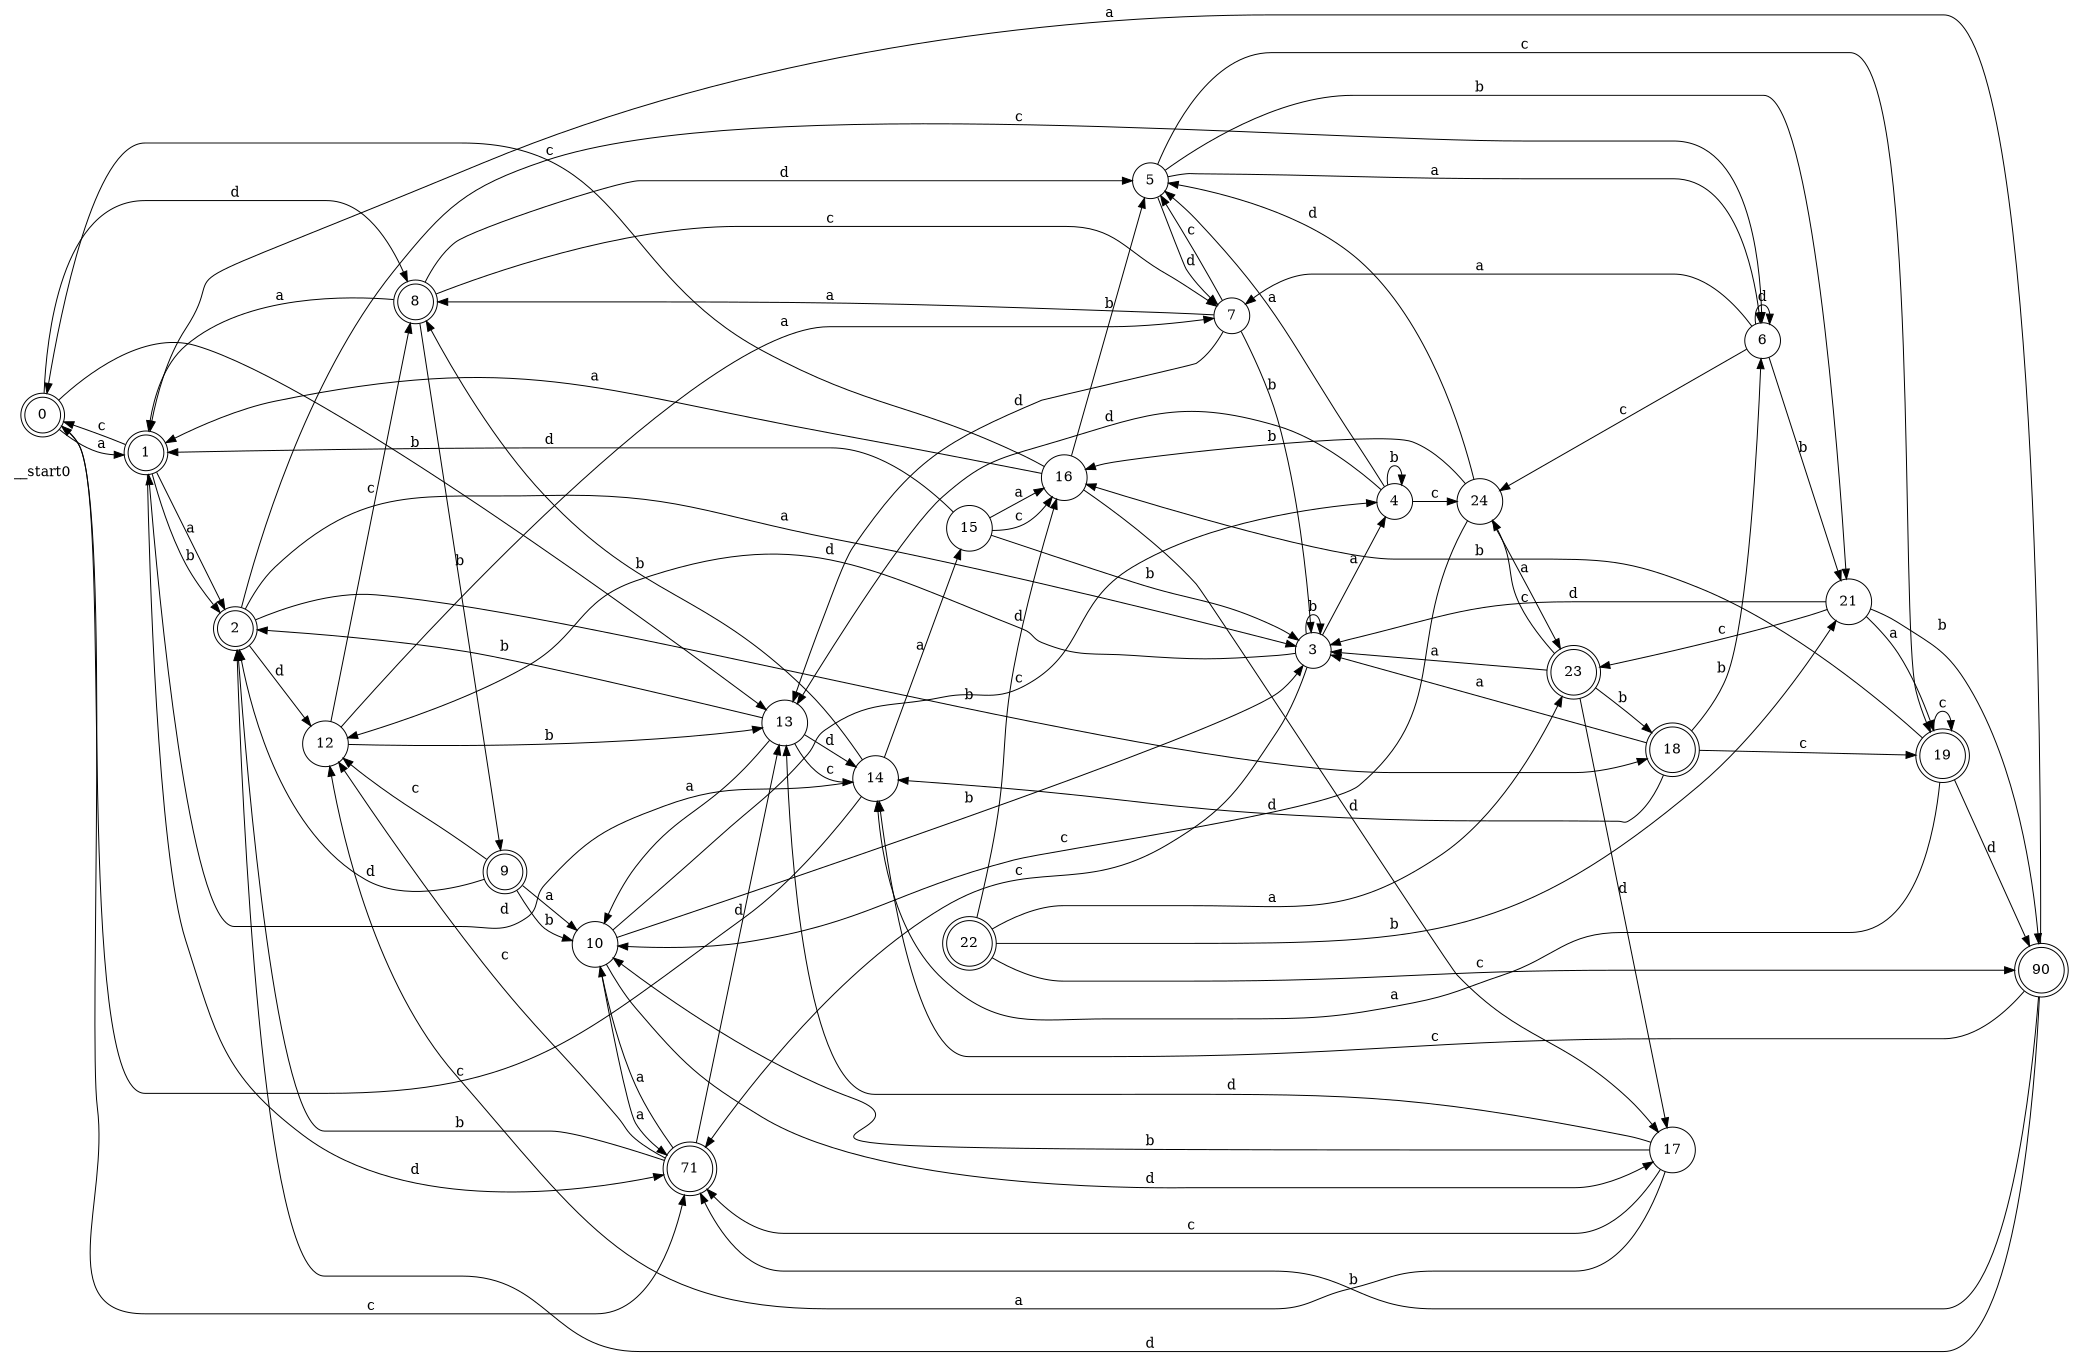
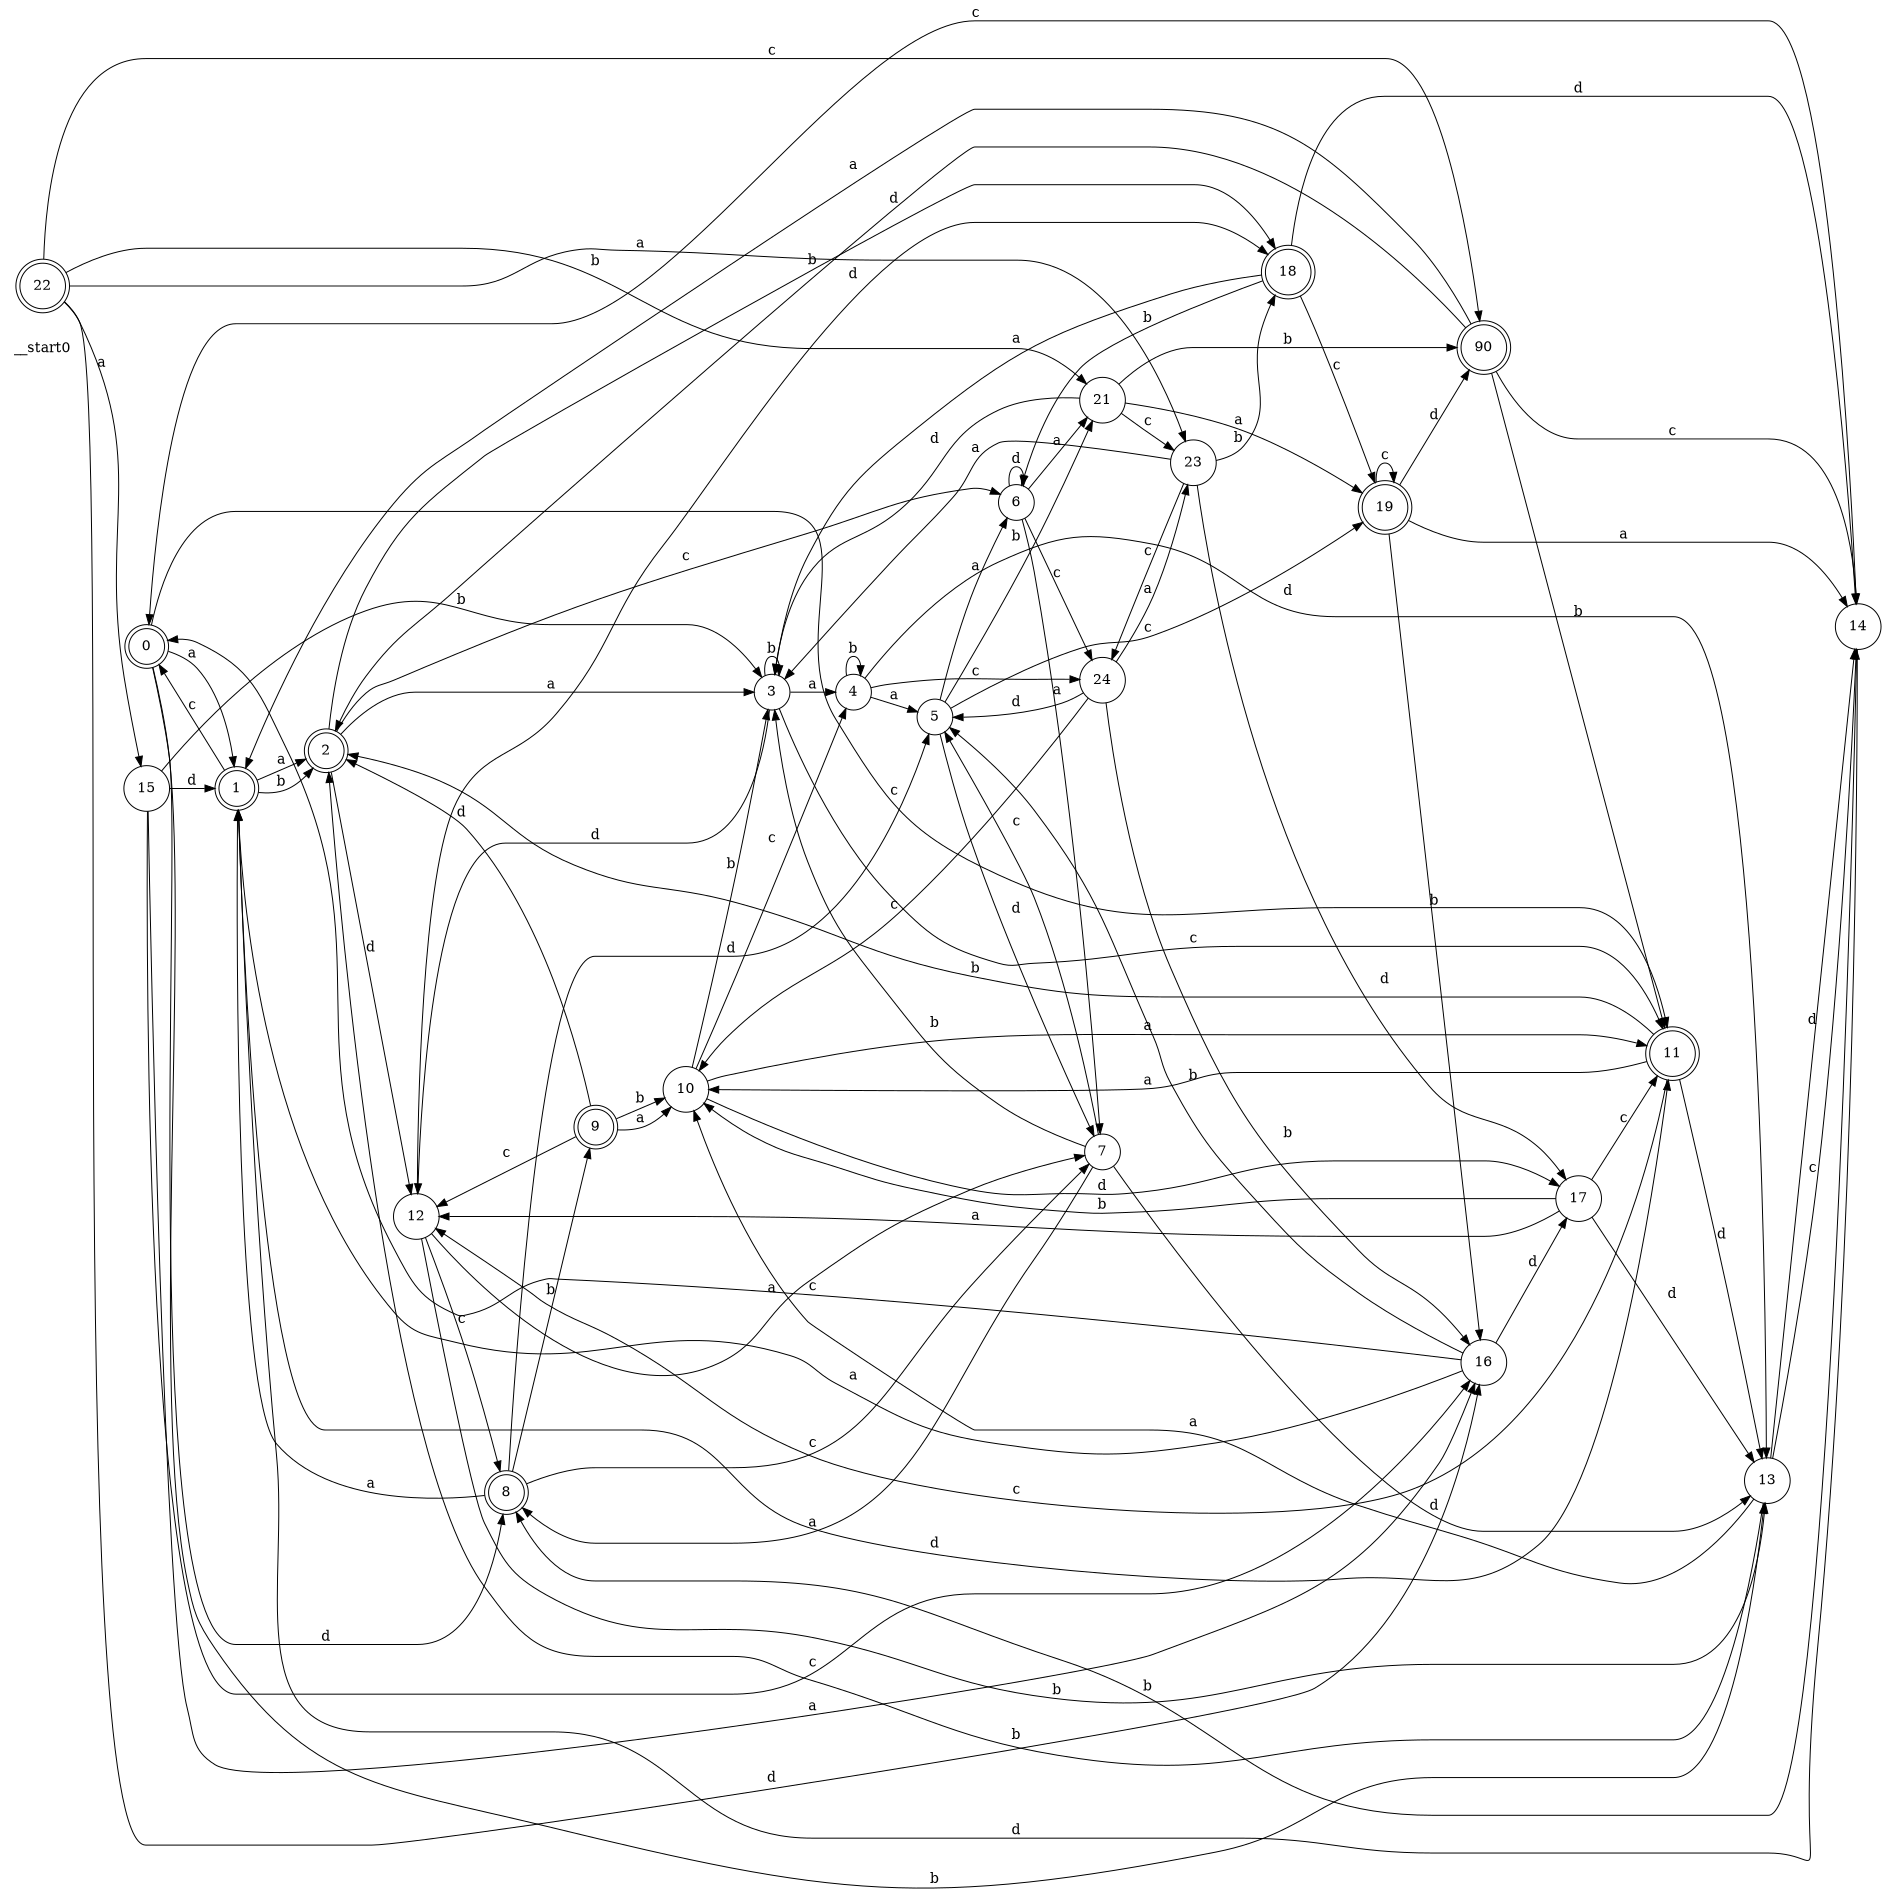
edge "6" -> "21": label "b" -> "a"
edge "12" -> "18": added, label "d"
edge "14" -> "15": now "22" -> "15"
node "23": shape doublecircle -> circle
node "71": label "71" -> "11"
